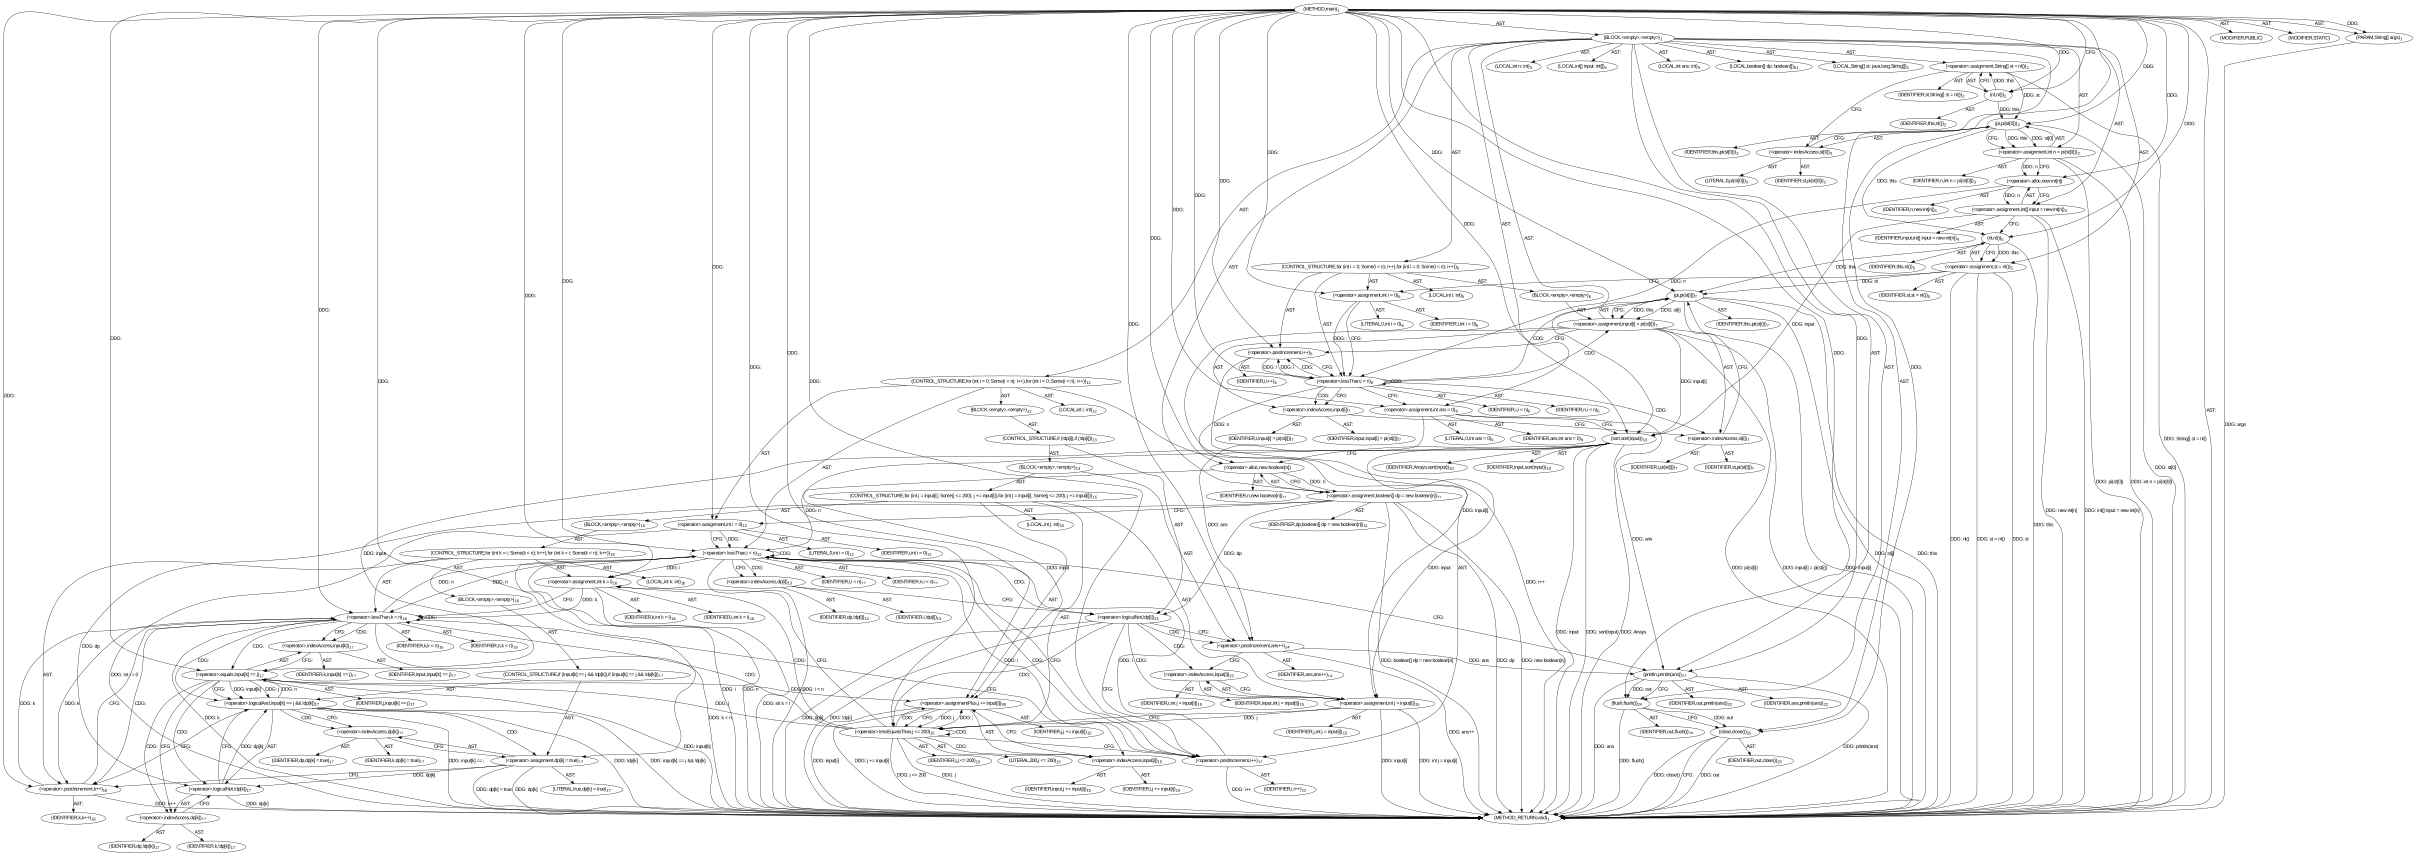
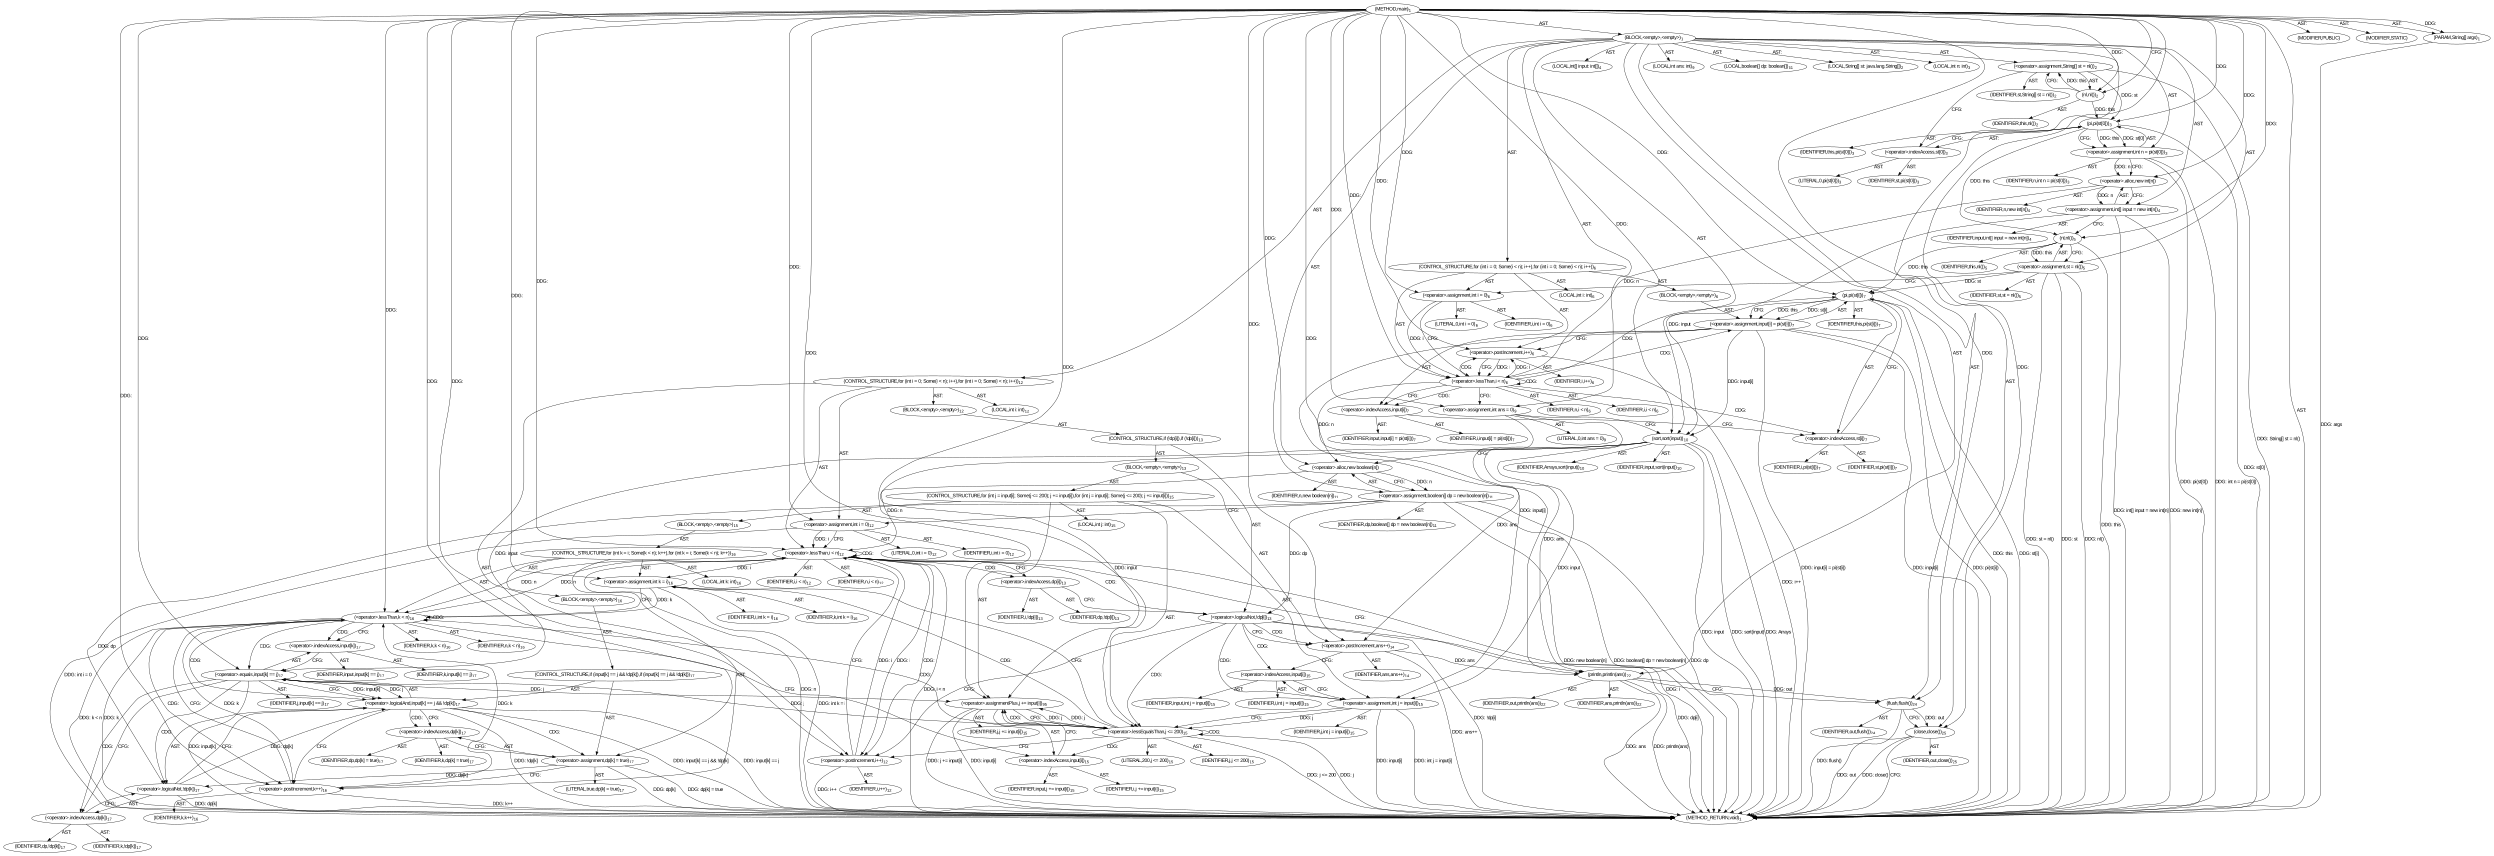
node "(IDENTIFIER,ans,int ans = 0)": removed
edge "(<operator>.logicalAnd,input[k] == j && !dp[k])" -> "(<operator>.equals,input[k] == j)": label "DDG: n" -> "AST: "
